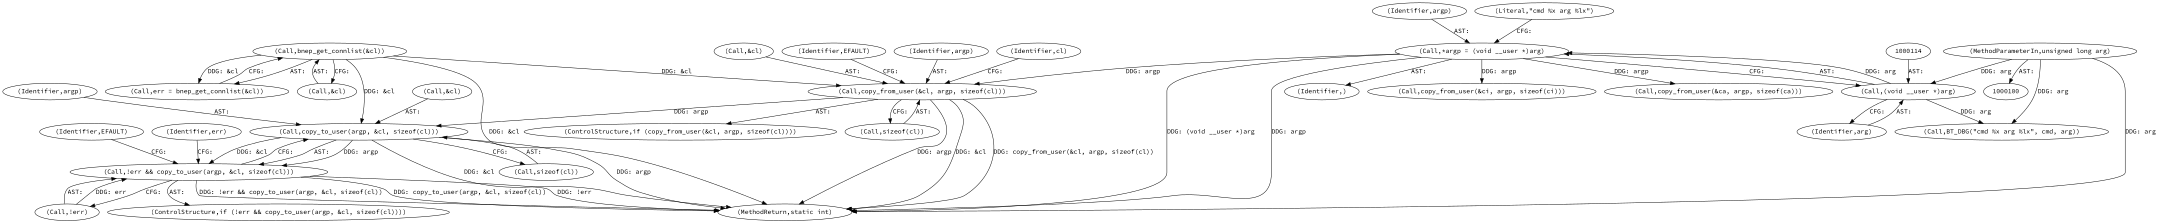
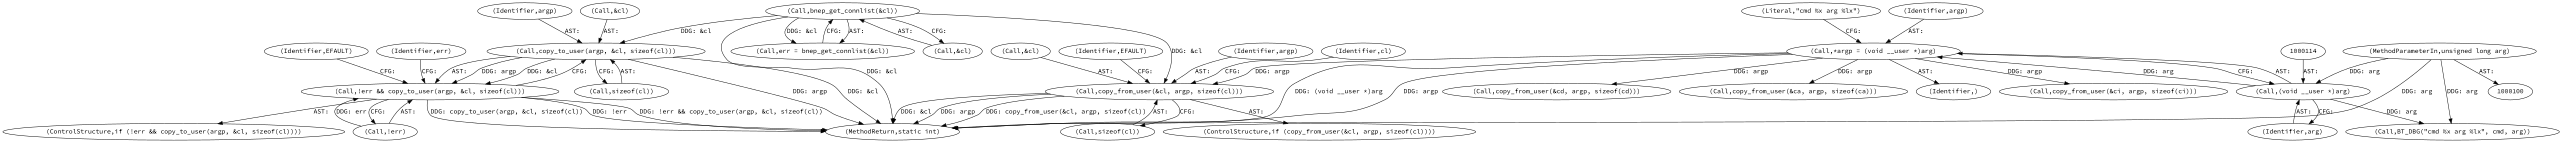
node "(Call,copy_from_user(&cd, argp, sizeof(cd)))": added
edge "(Call,copy_from_user(&cl, argp, sizeof(cl)))" -> "(Call,copy_to_user(argp, &cl, sizeof(cl)))": removed, label "DDG: argp"
